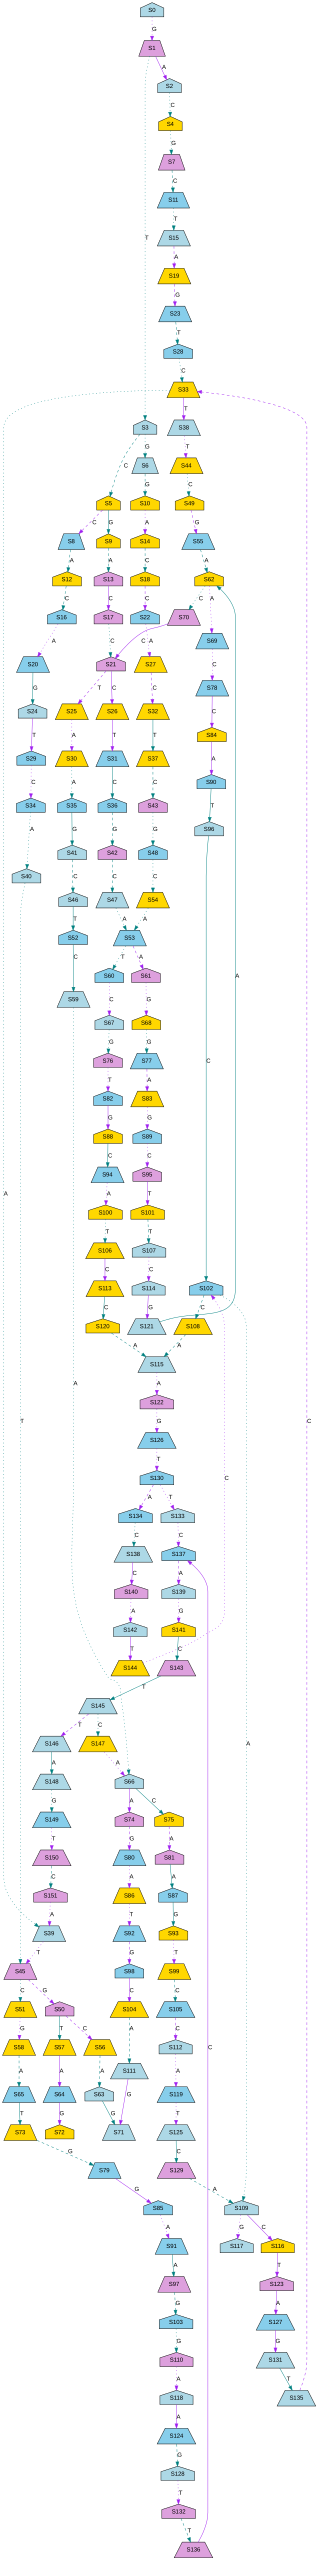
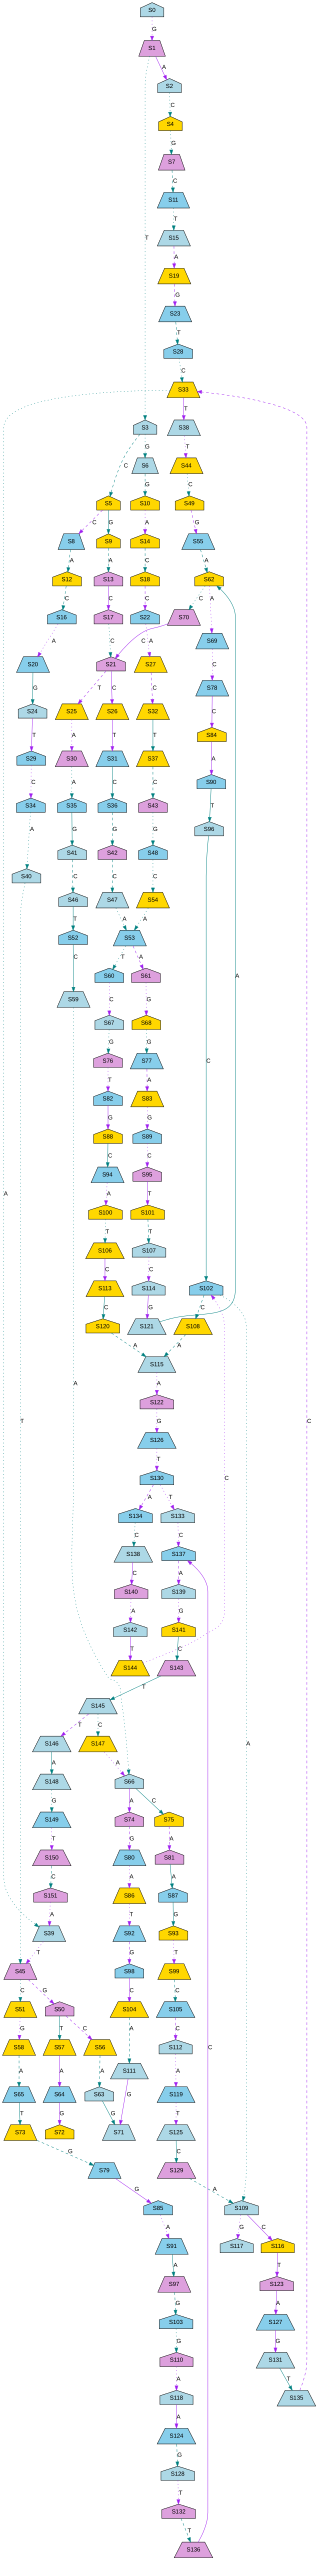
node "S30": fillcolor gold -> plum
